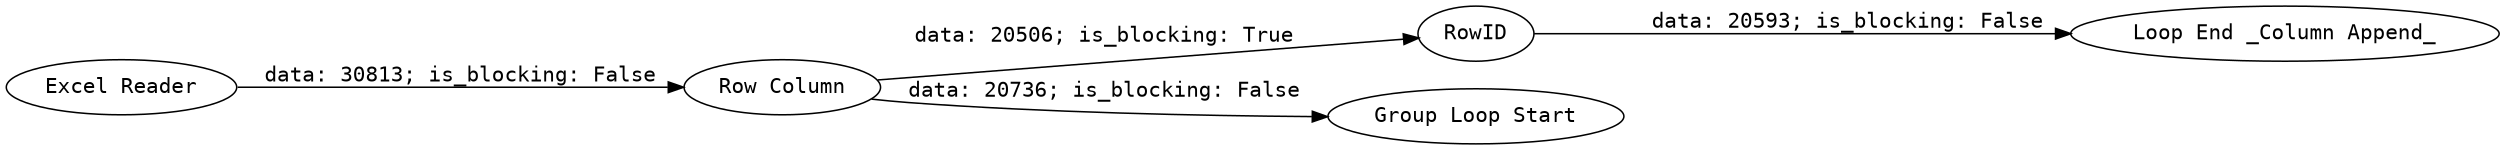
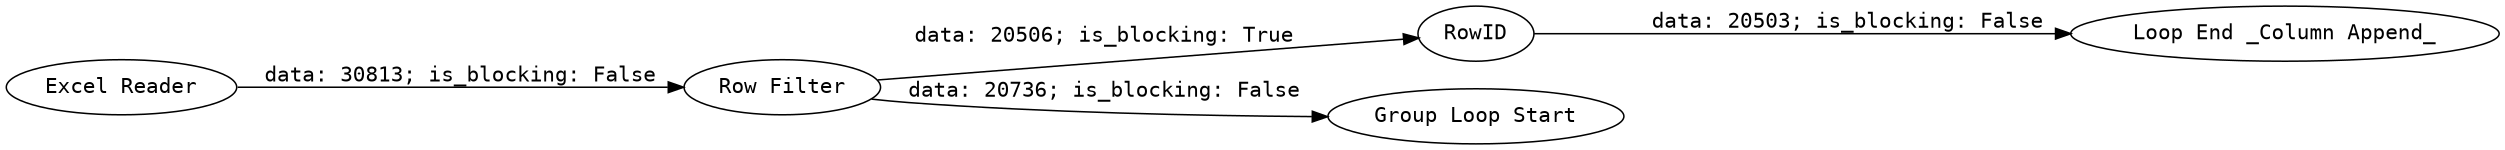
edge "RowID" -> "Loop End _Column Append_": label "data: 20593; is_blocking: False" -> "data: 20503; is_blocking: False"
node "Row Column": label "Row Column" -> "Row Filter"
